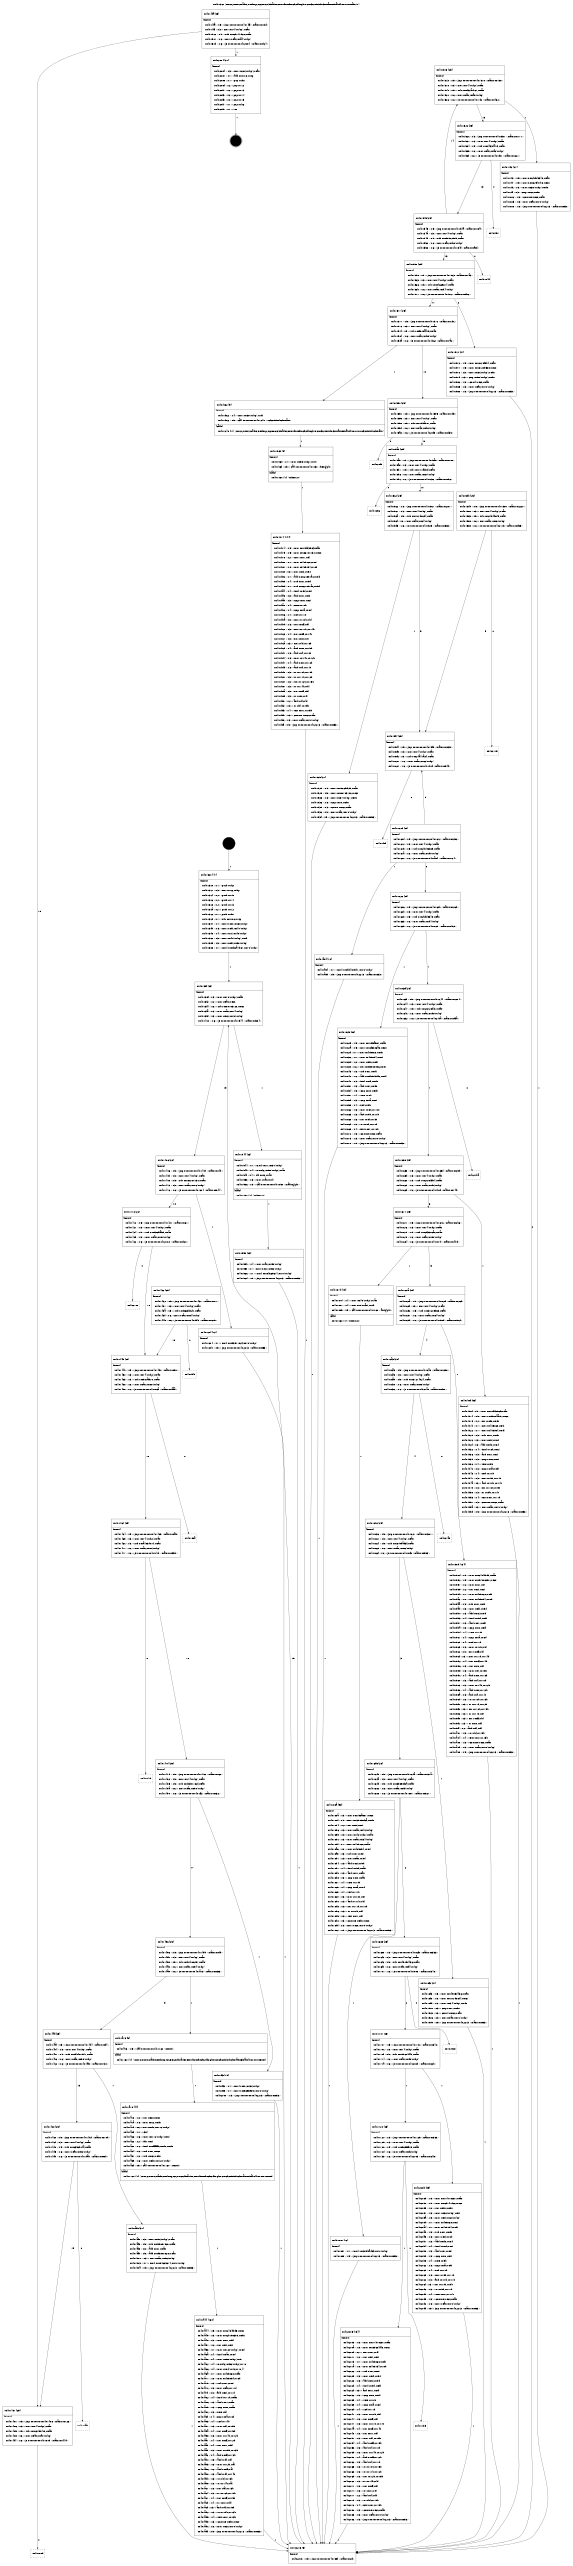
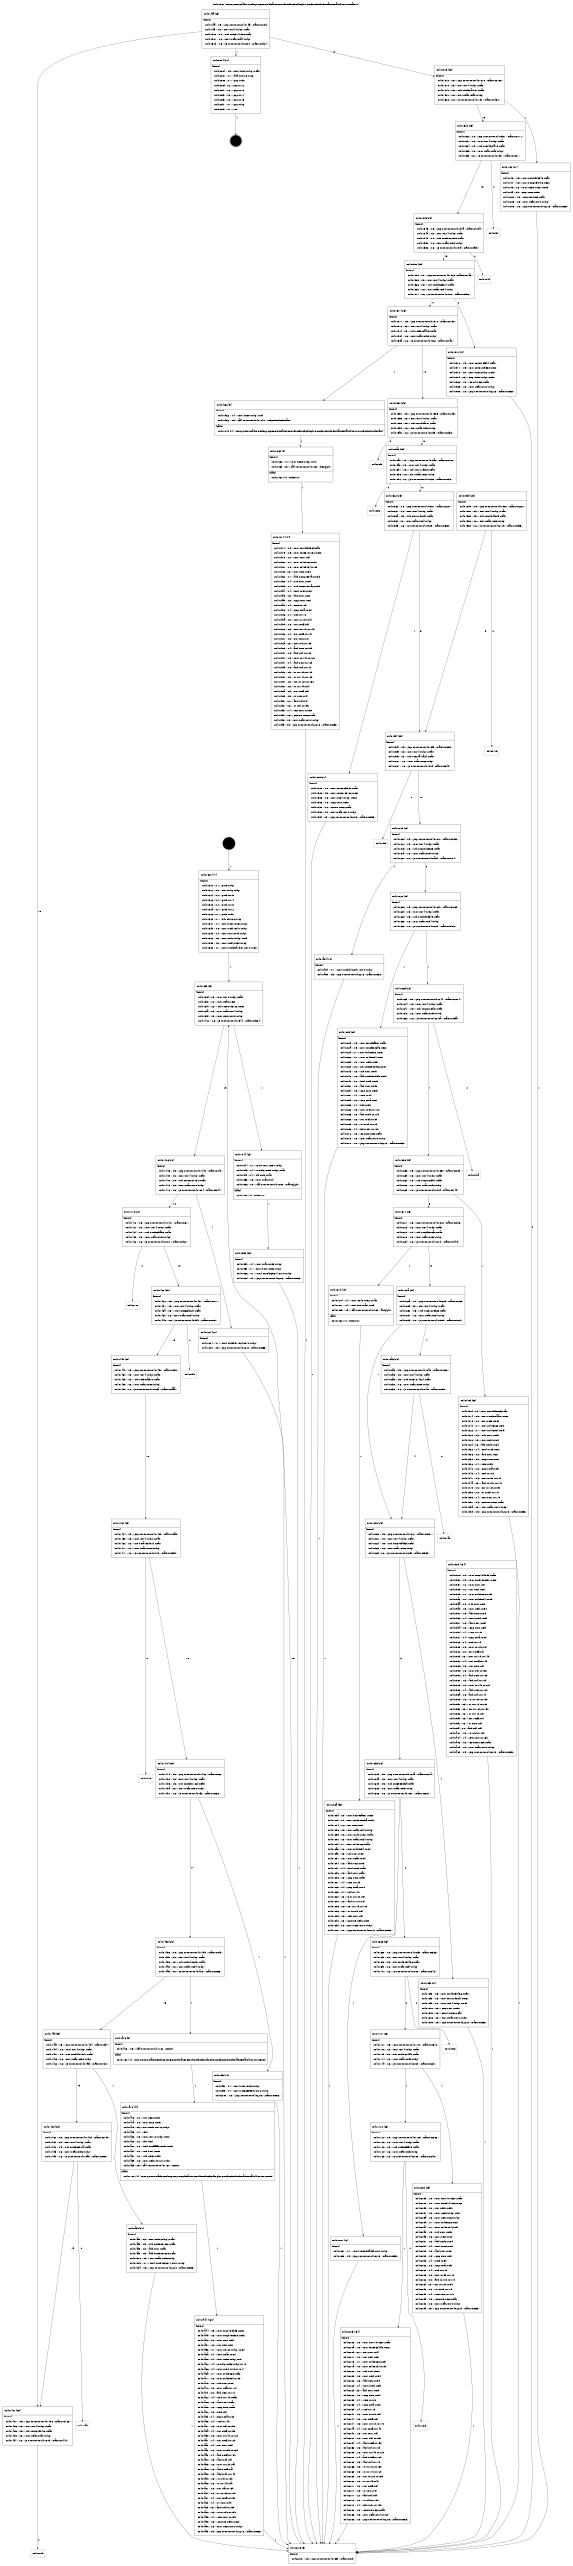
edge "0x401545 [25]" -> "0x401513 [25]": now "0x4014fa [25]" -> "0x401513 [25]"
edge "0x40160d [25]" -> "0x4015f4 [25]": reversed
edge "0x40141c [22]" -> "0x40144b [25]": now "0x40141c [22]" -> "0x401432 [25]"
edge "0x40168a [25]" -> "0x40198d [134]": now "0x40168a [25]" -> "0x4016bc [25]"
node "0x401e6a": removed
edge "0x401496 [25]" -> "0x4014af [25]": label " 9" -> " 16"
